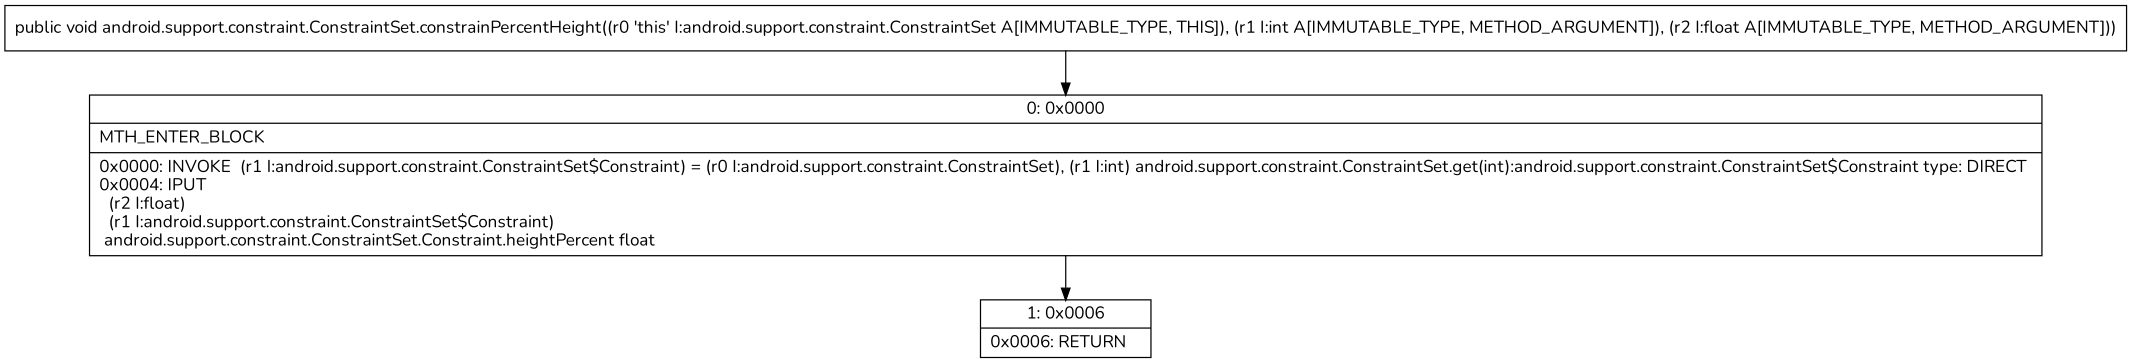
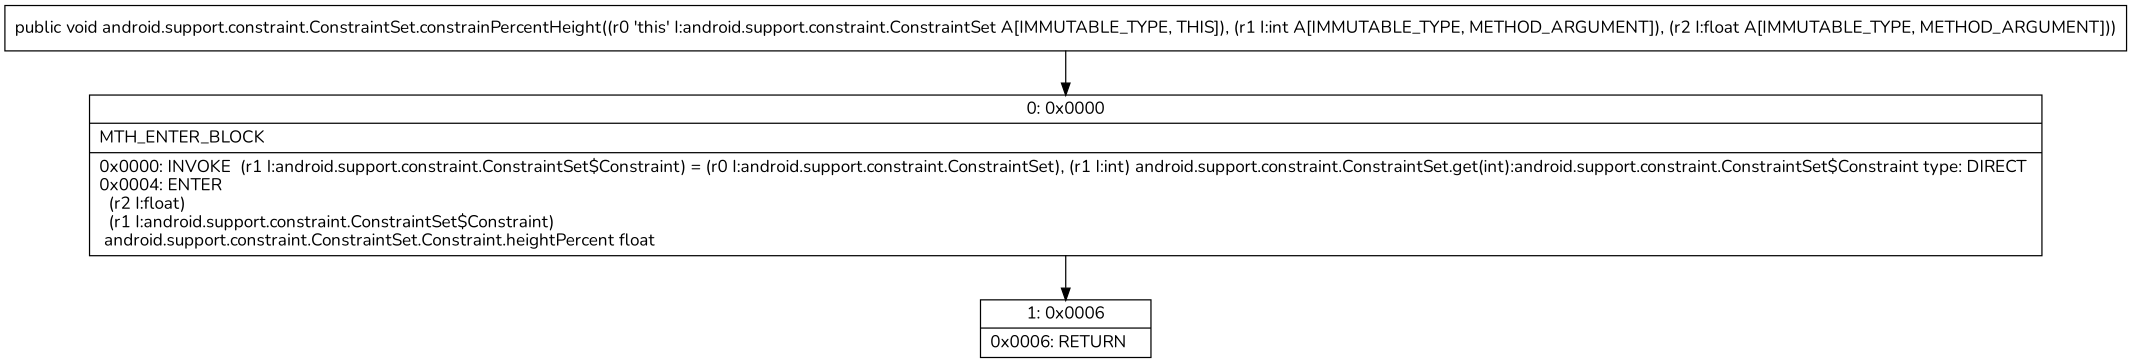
node "0: 0x0000": text "0x0004: IPUT" -> "0x0004: ENTER"
